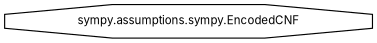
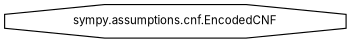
node "sympy.assumptions.sympy.EncodedCNF": label "sympy.assumptions.sympy.EncodedCNF" -> "sympy.assumptions.cnf.EncodedCNF"
